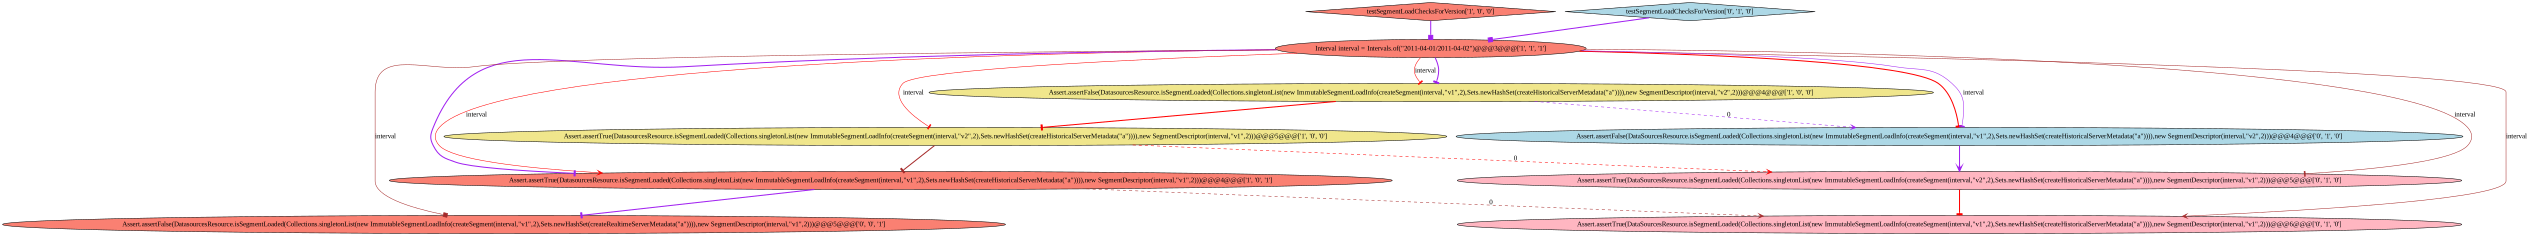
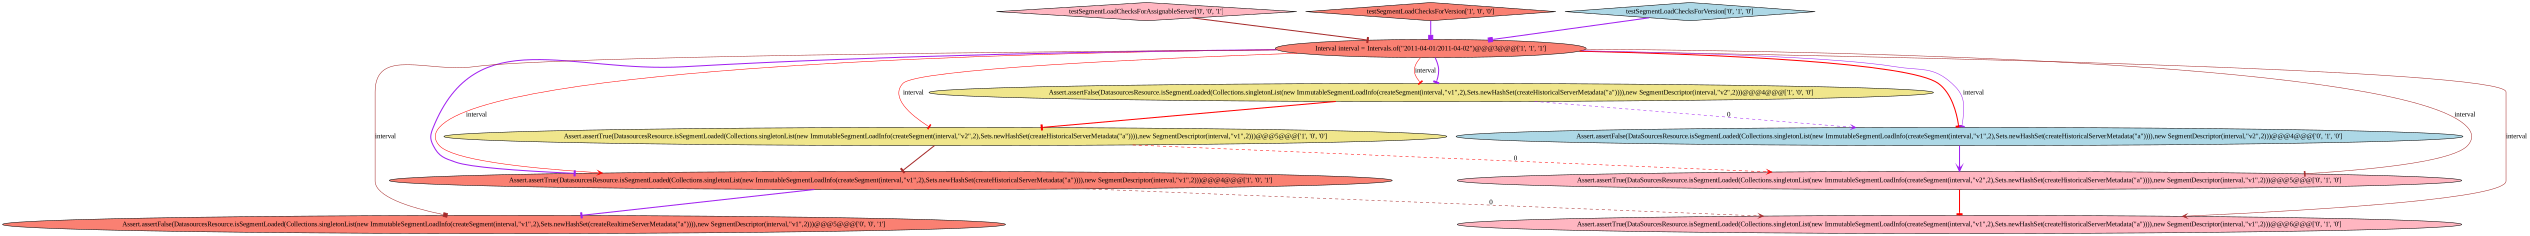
node "testSegmentLoadChecksForAssignableServer['0', '0', '1']": added
